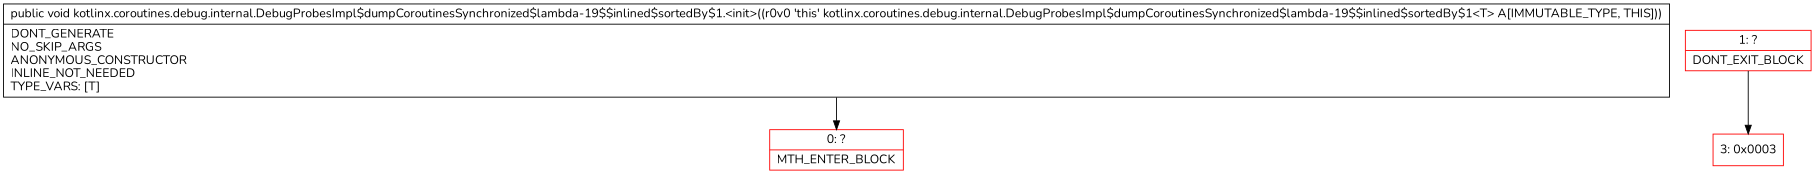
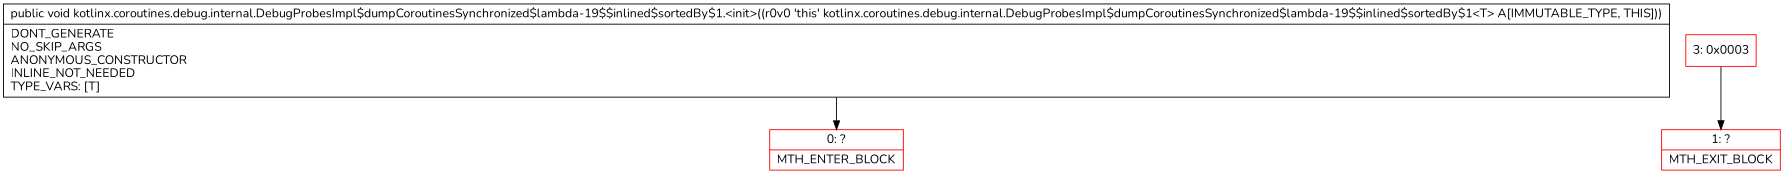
node "1: ?": text "DONT_EXIT_BLOCK" -> "MTH_EXIT_BLOCK"
edge "1: ?" -> "3: 0x0003": reversed
